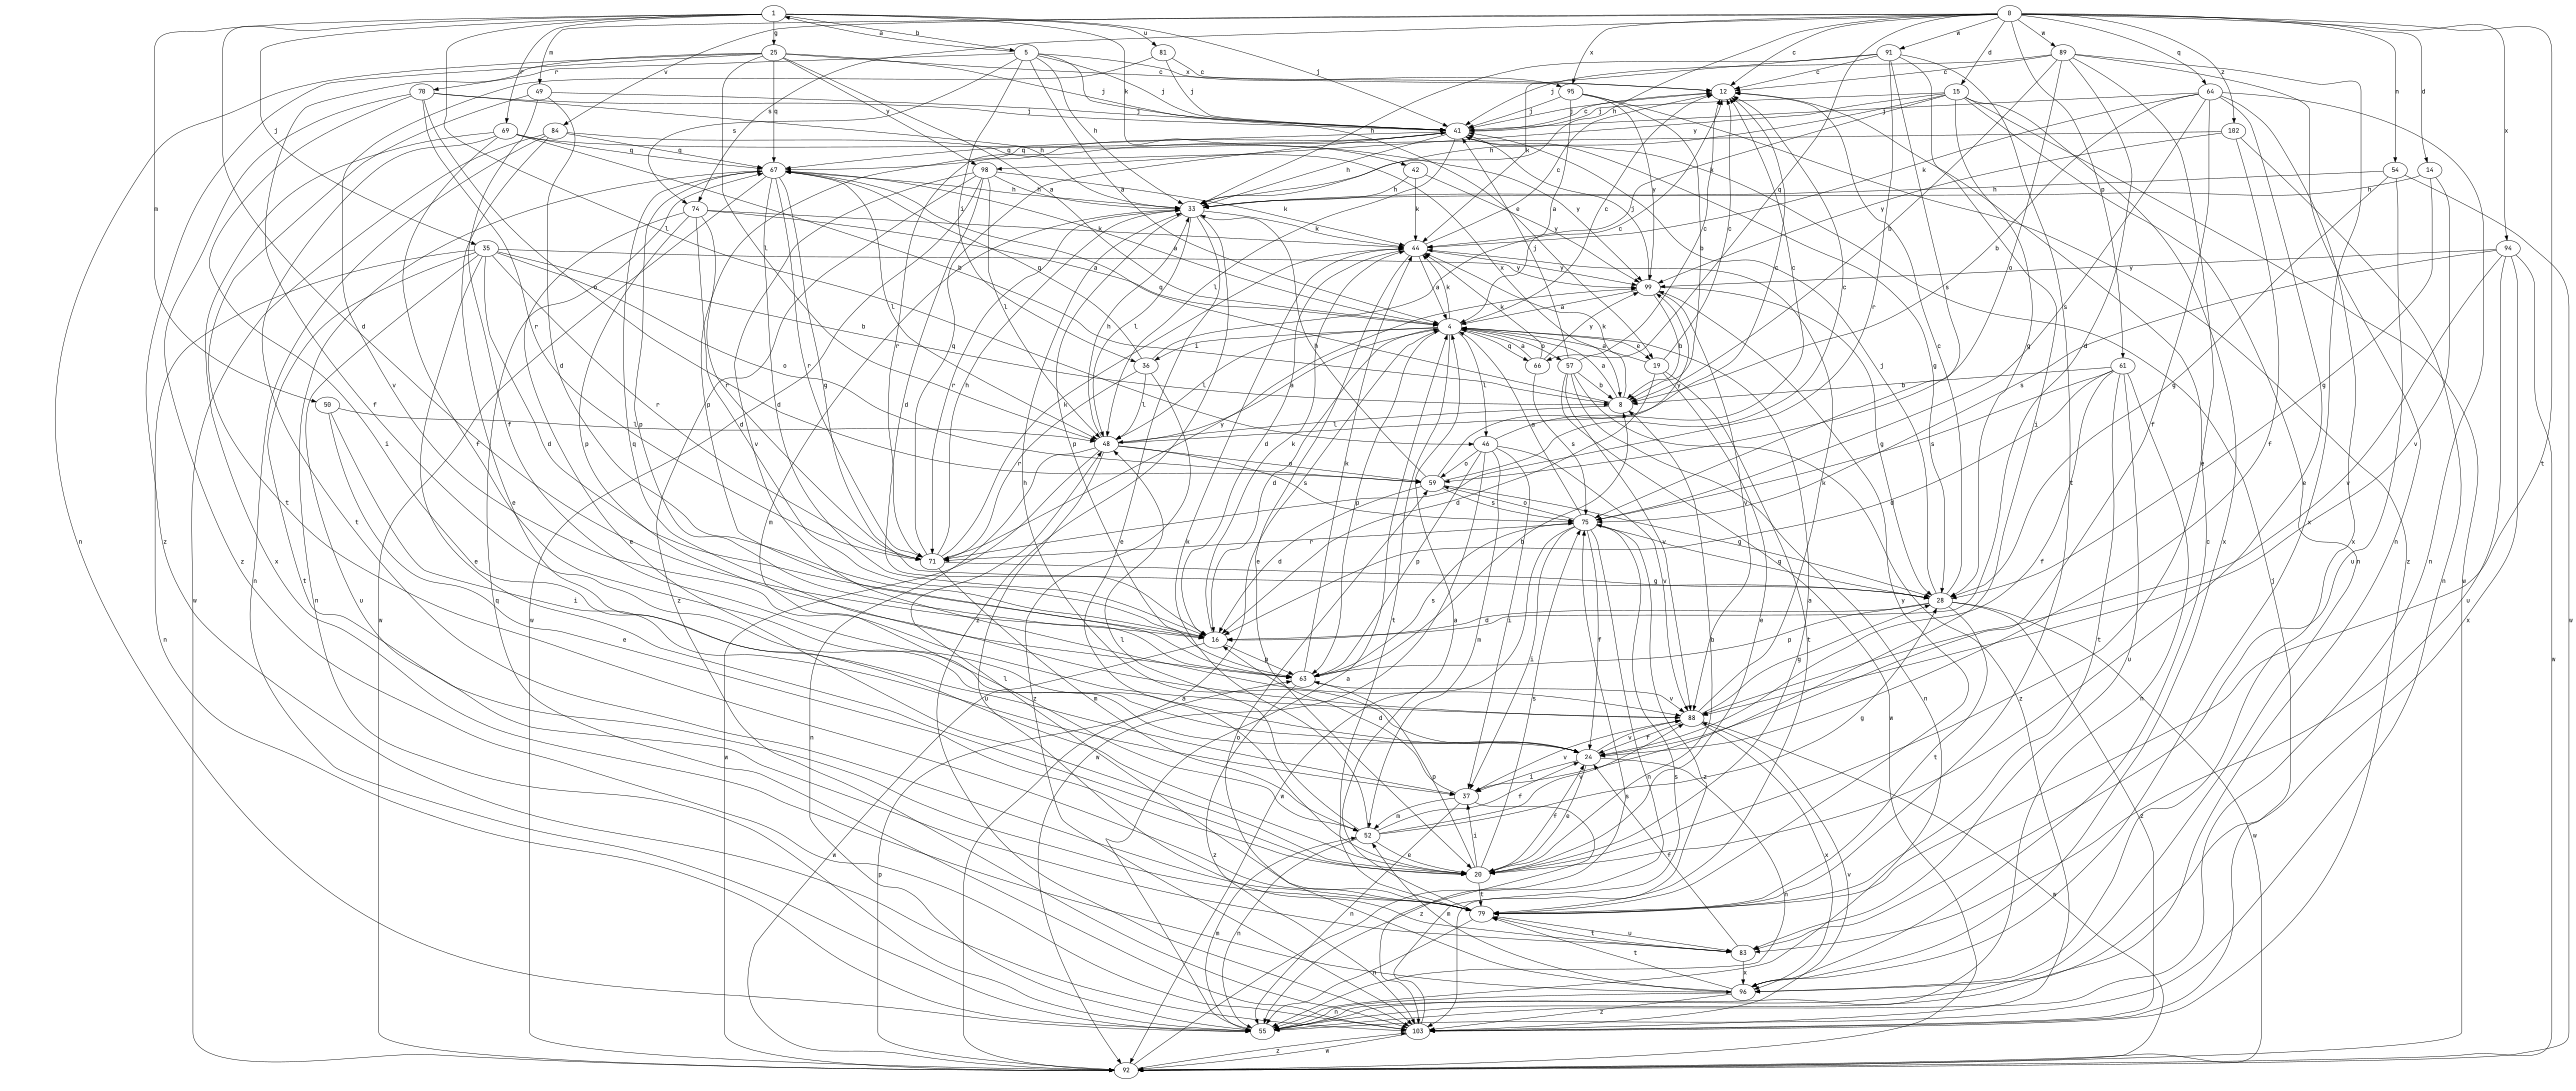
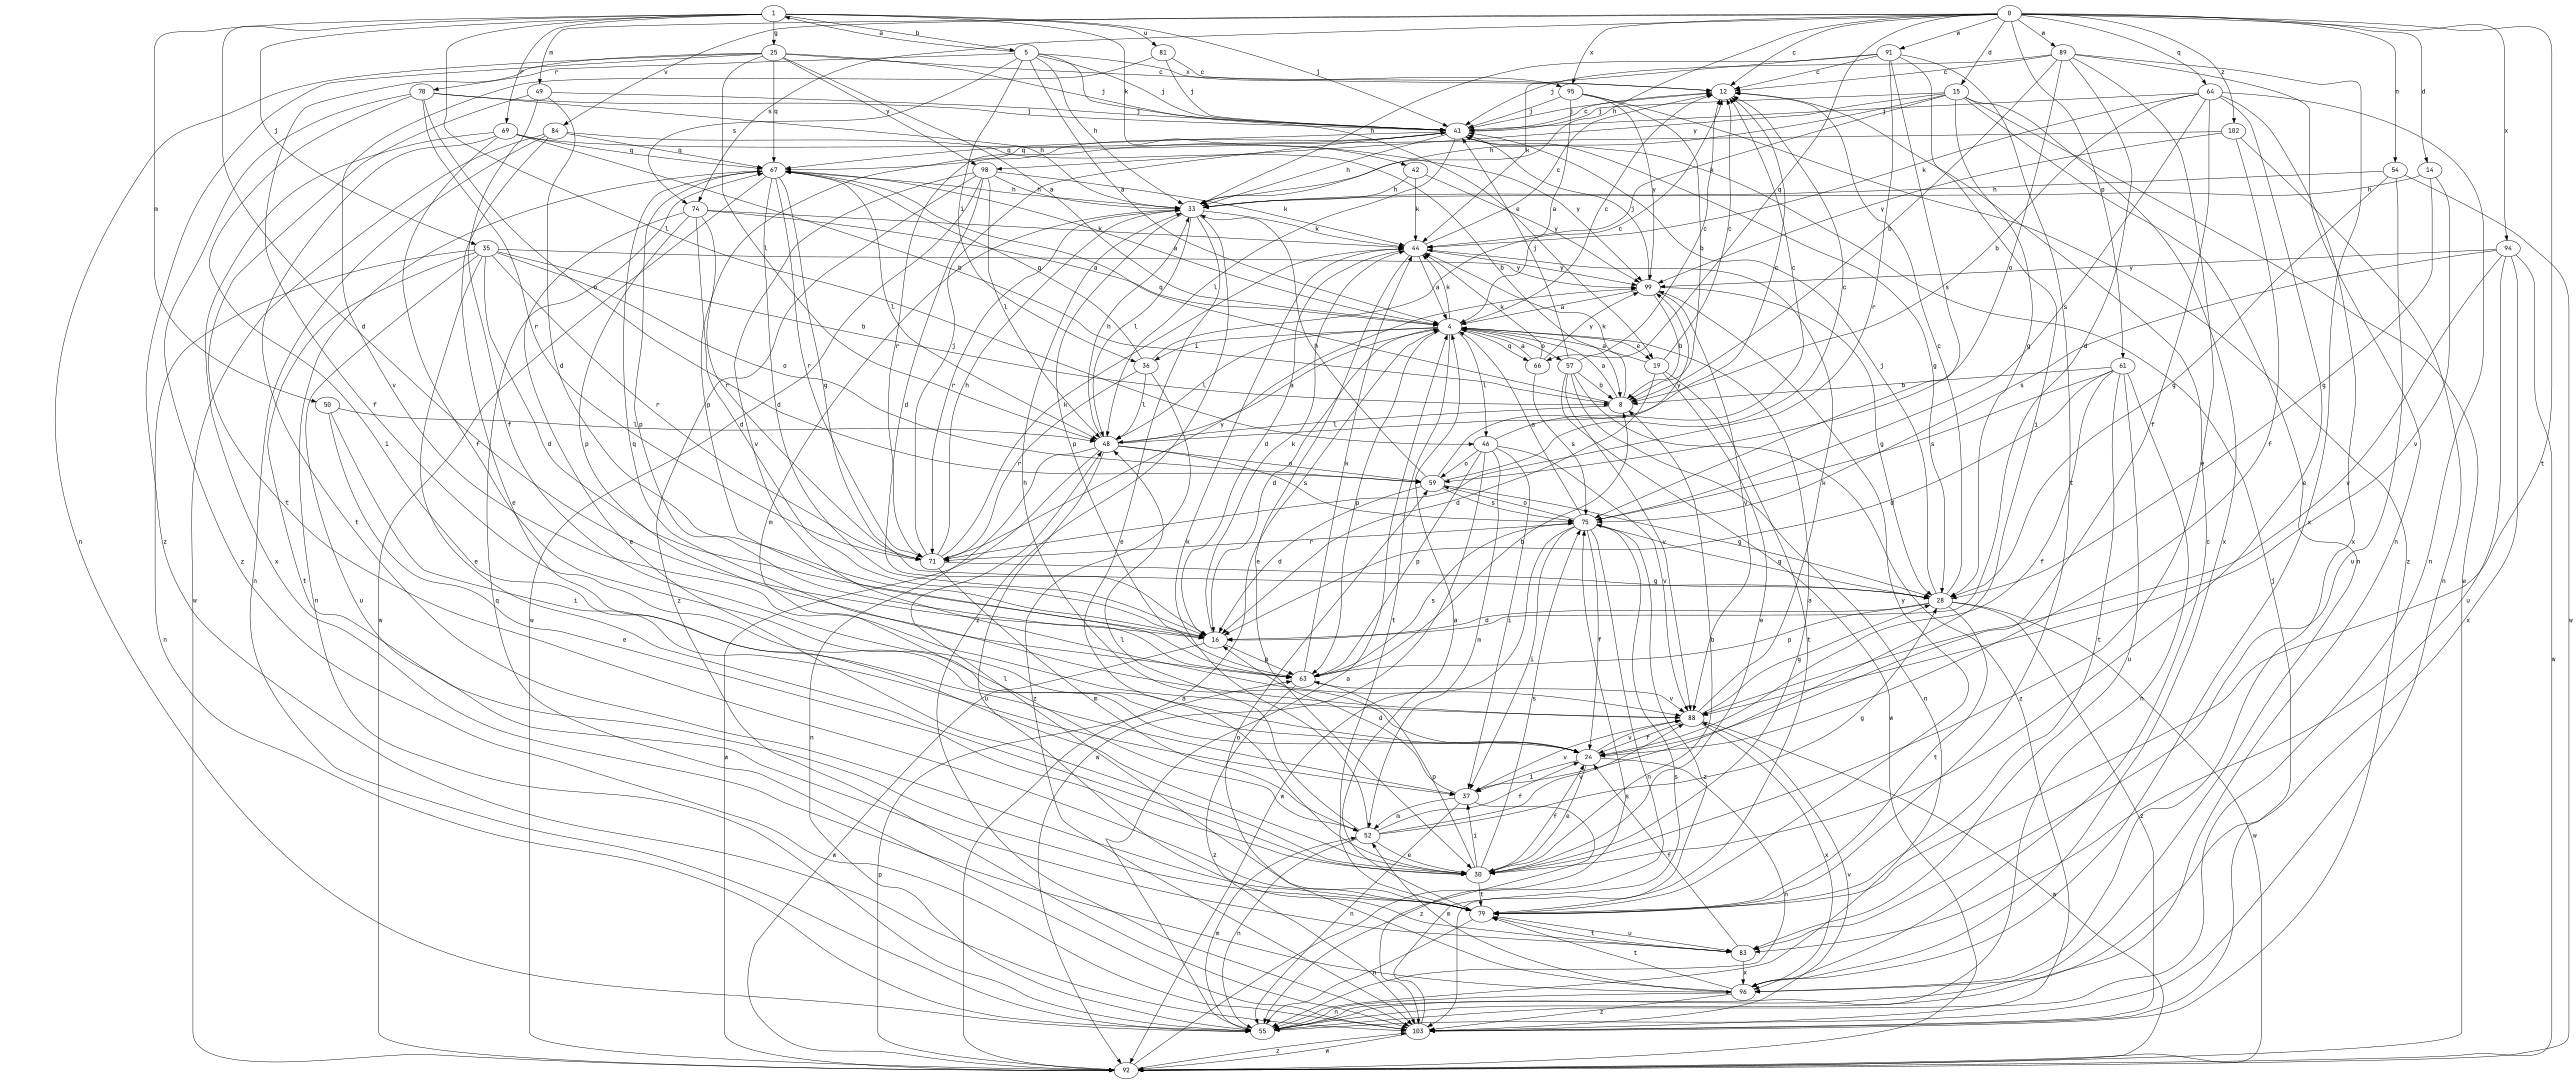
edge "84" -> "8": label "x" -> "b"
edge "71" -> "41": label "q" -> "j"
node "20": label "20" -> "30"
